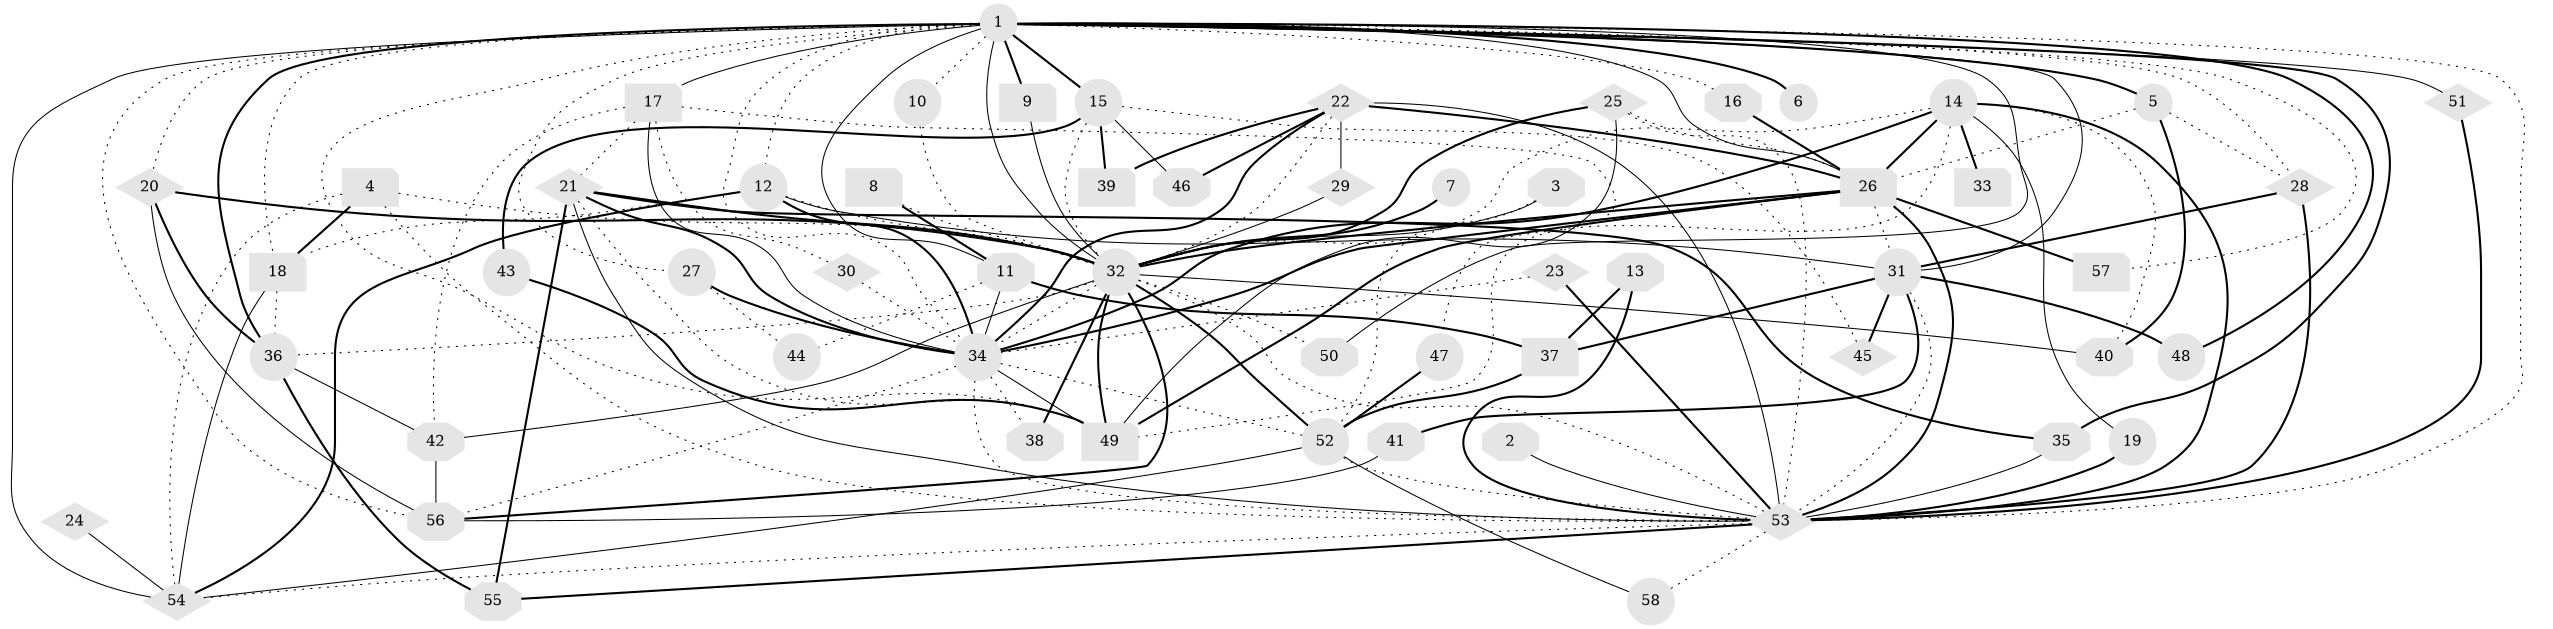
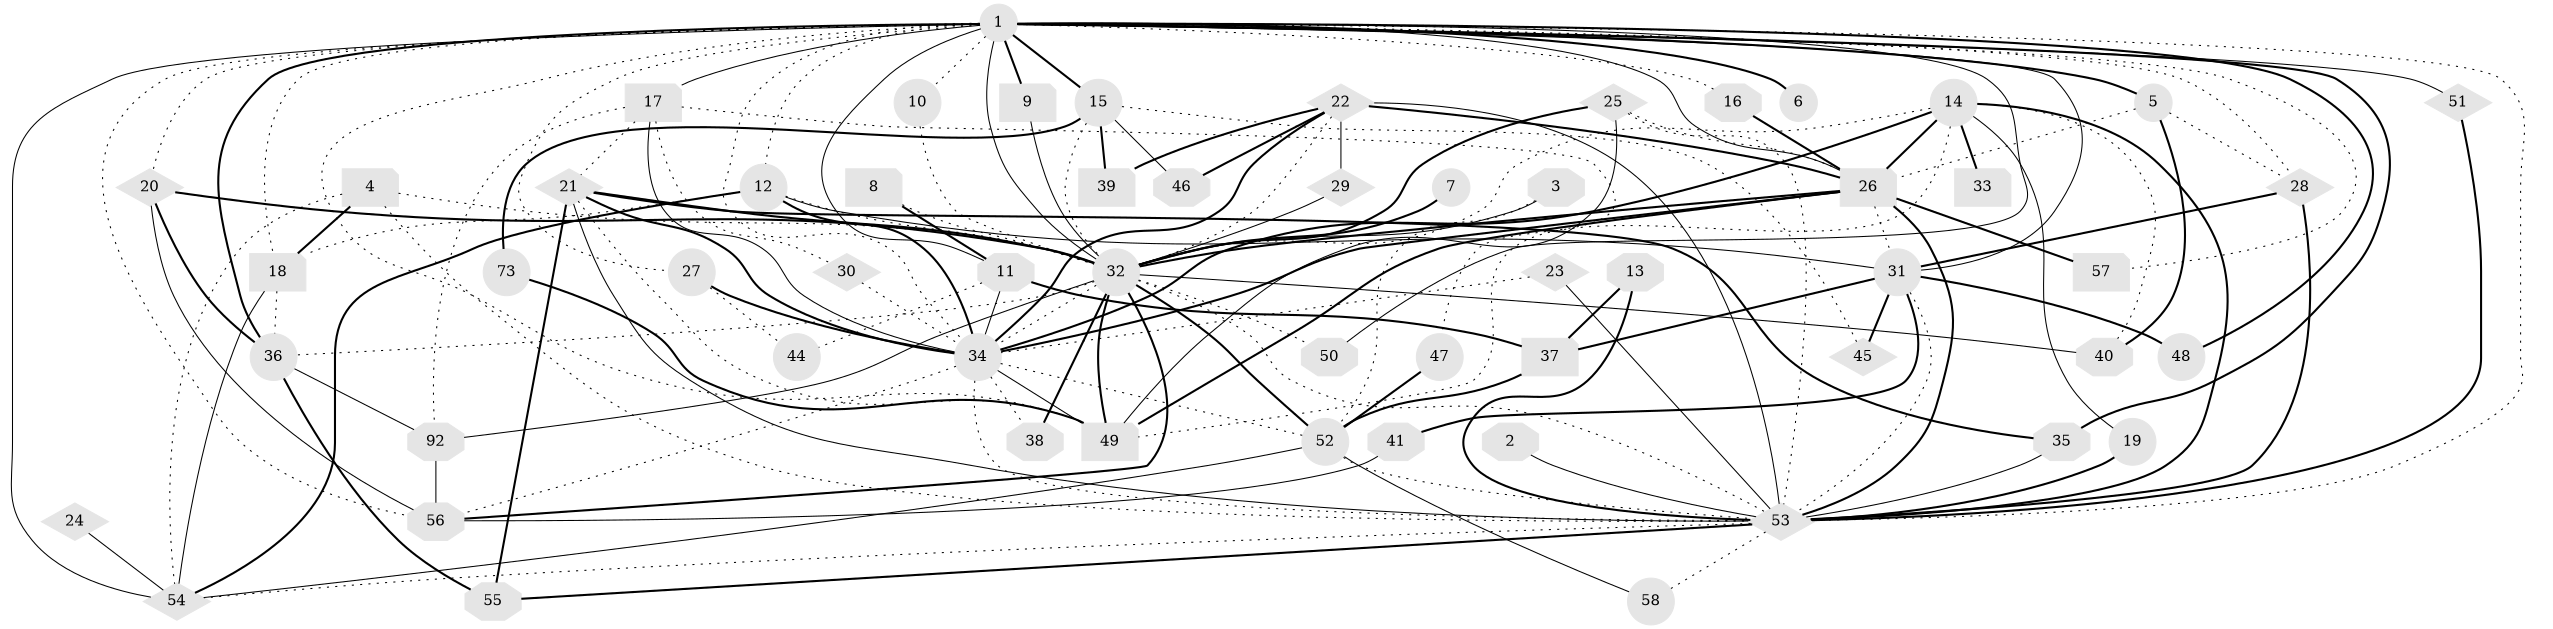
node "43": label "43" -> "73"
edge "23" -- "53": style bold -> solid
node "42": label "42" -> "92"
